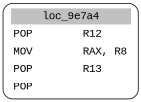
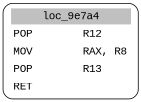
node "loc_9e7a4": text "POP" -> "RET"
